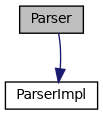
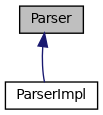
edge "Parser" -> "ParserImpl": reversed
